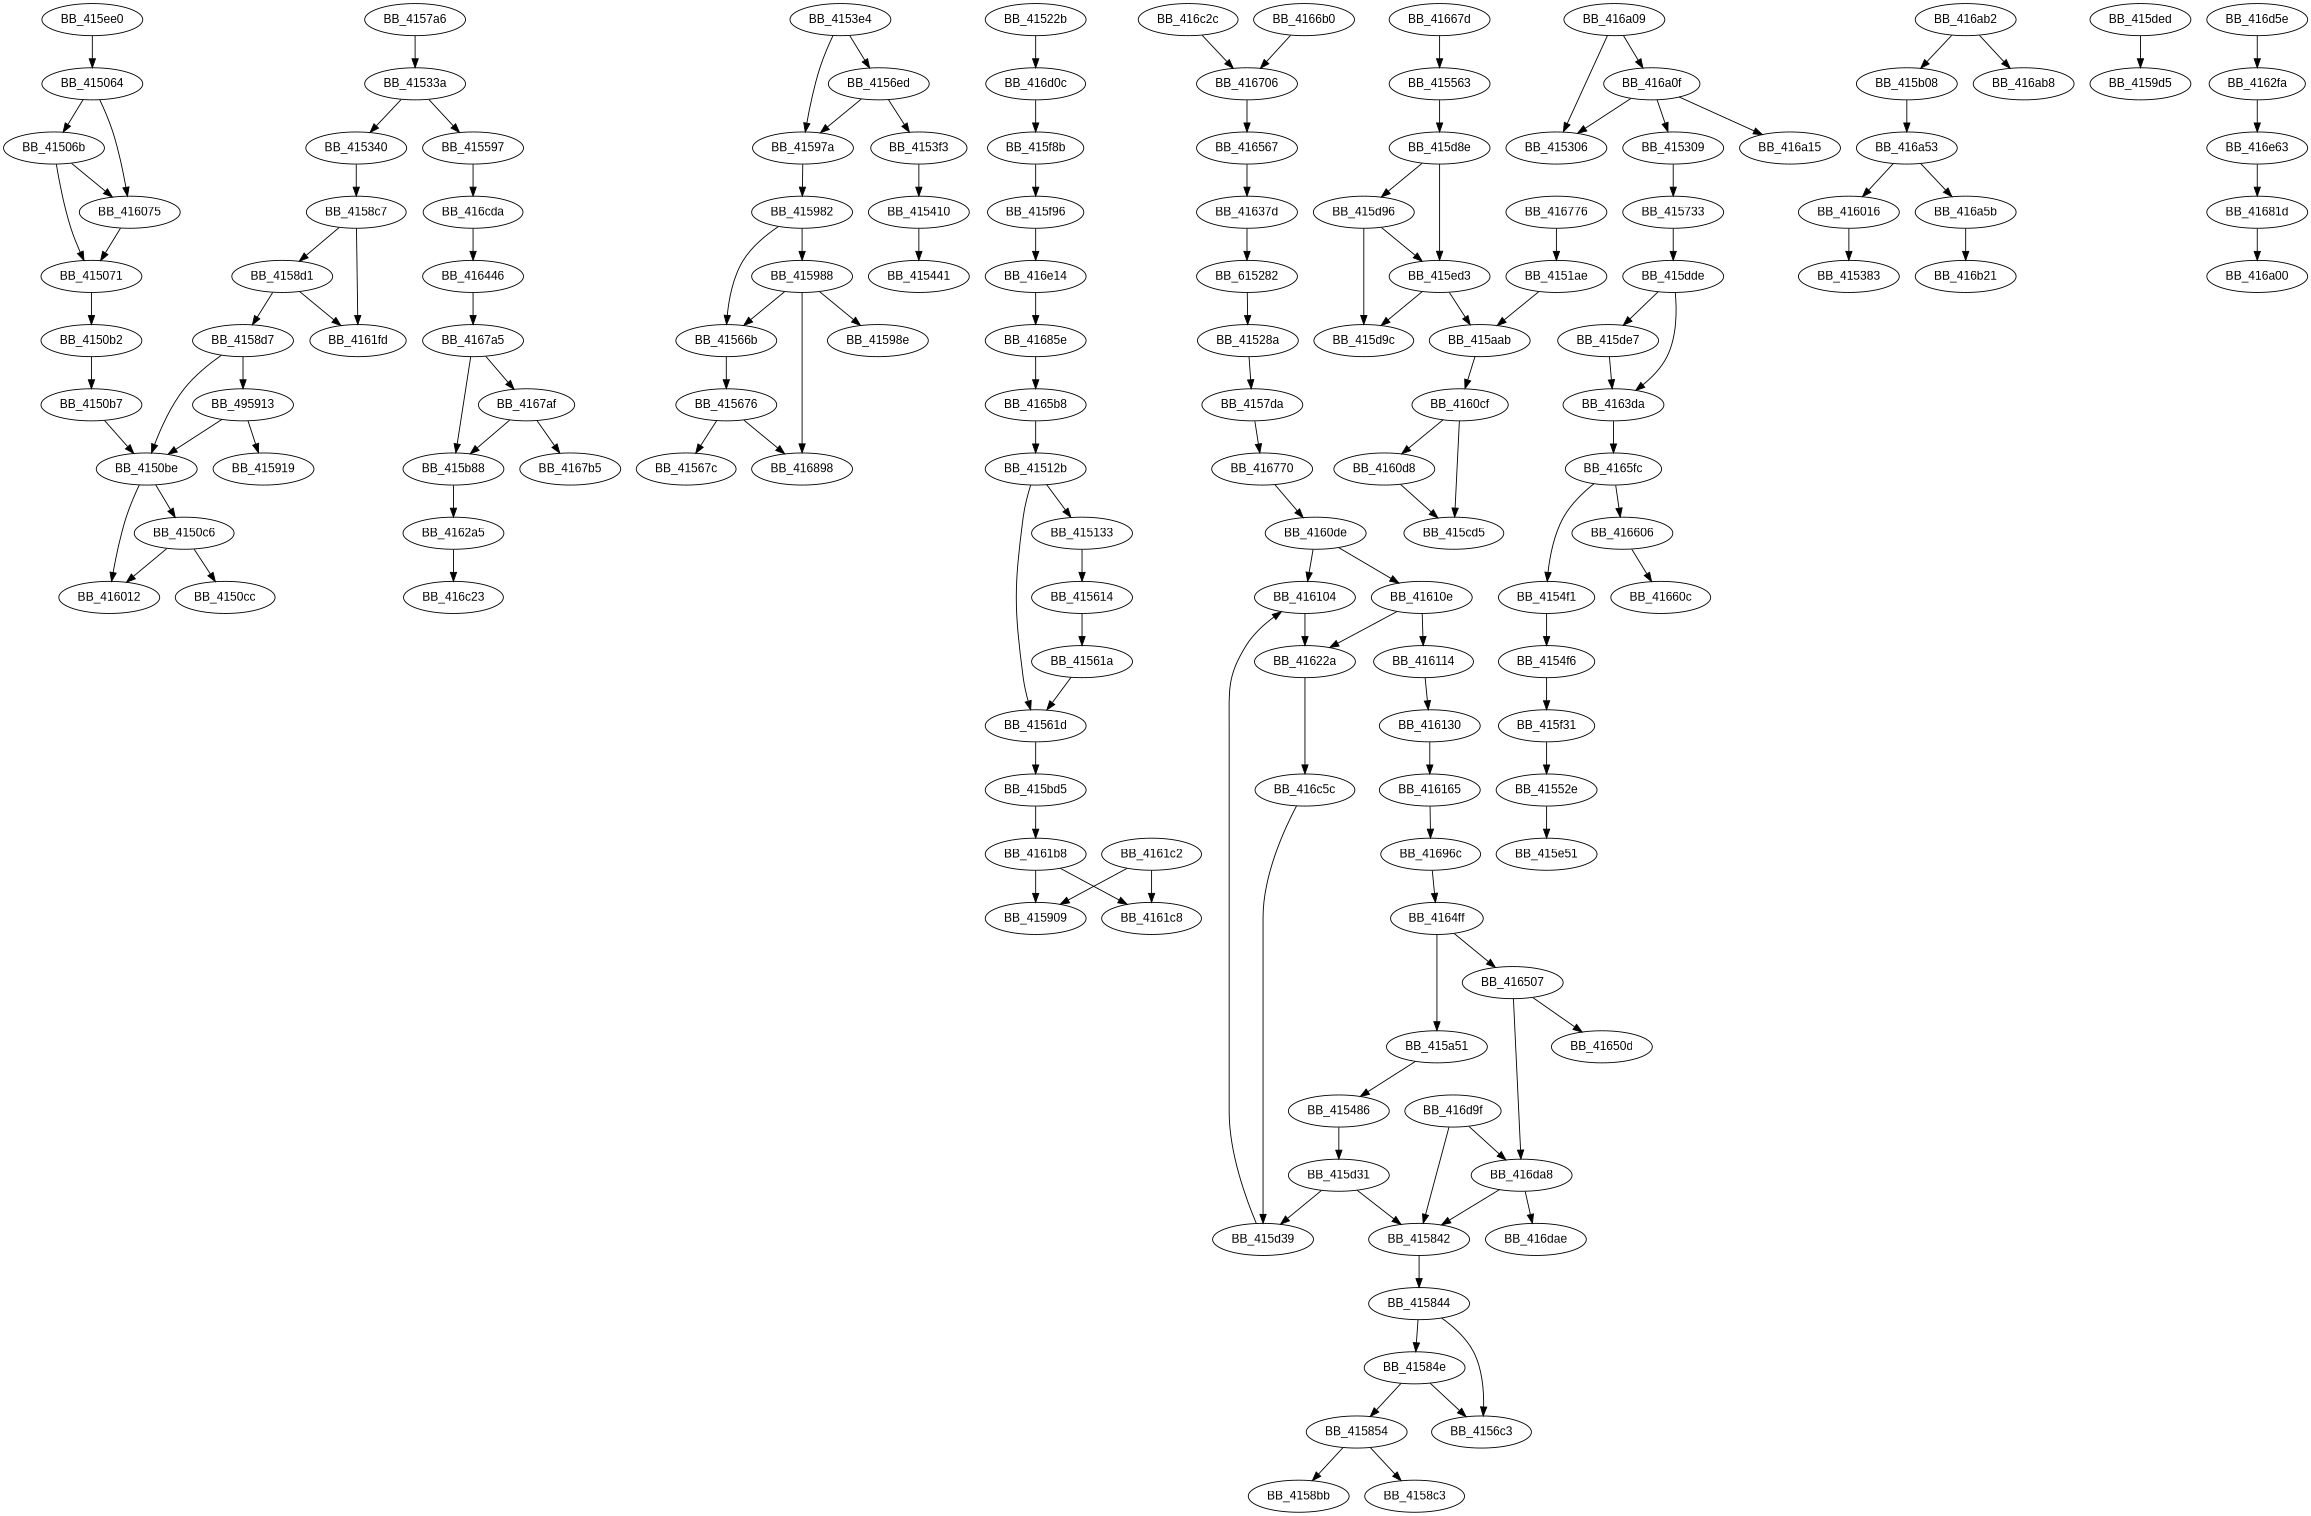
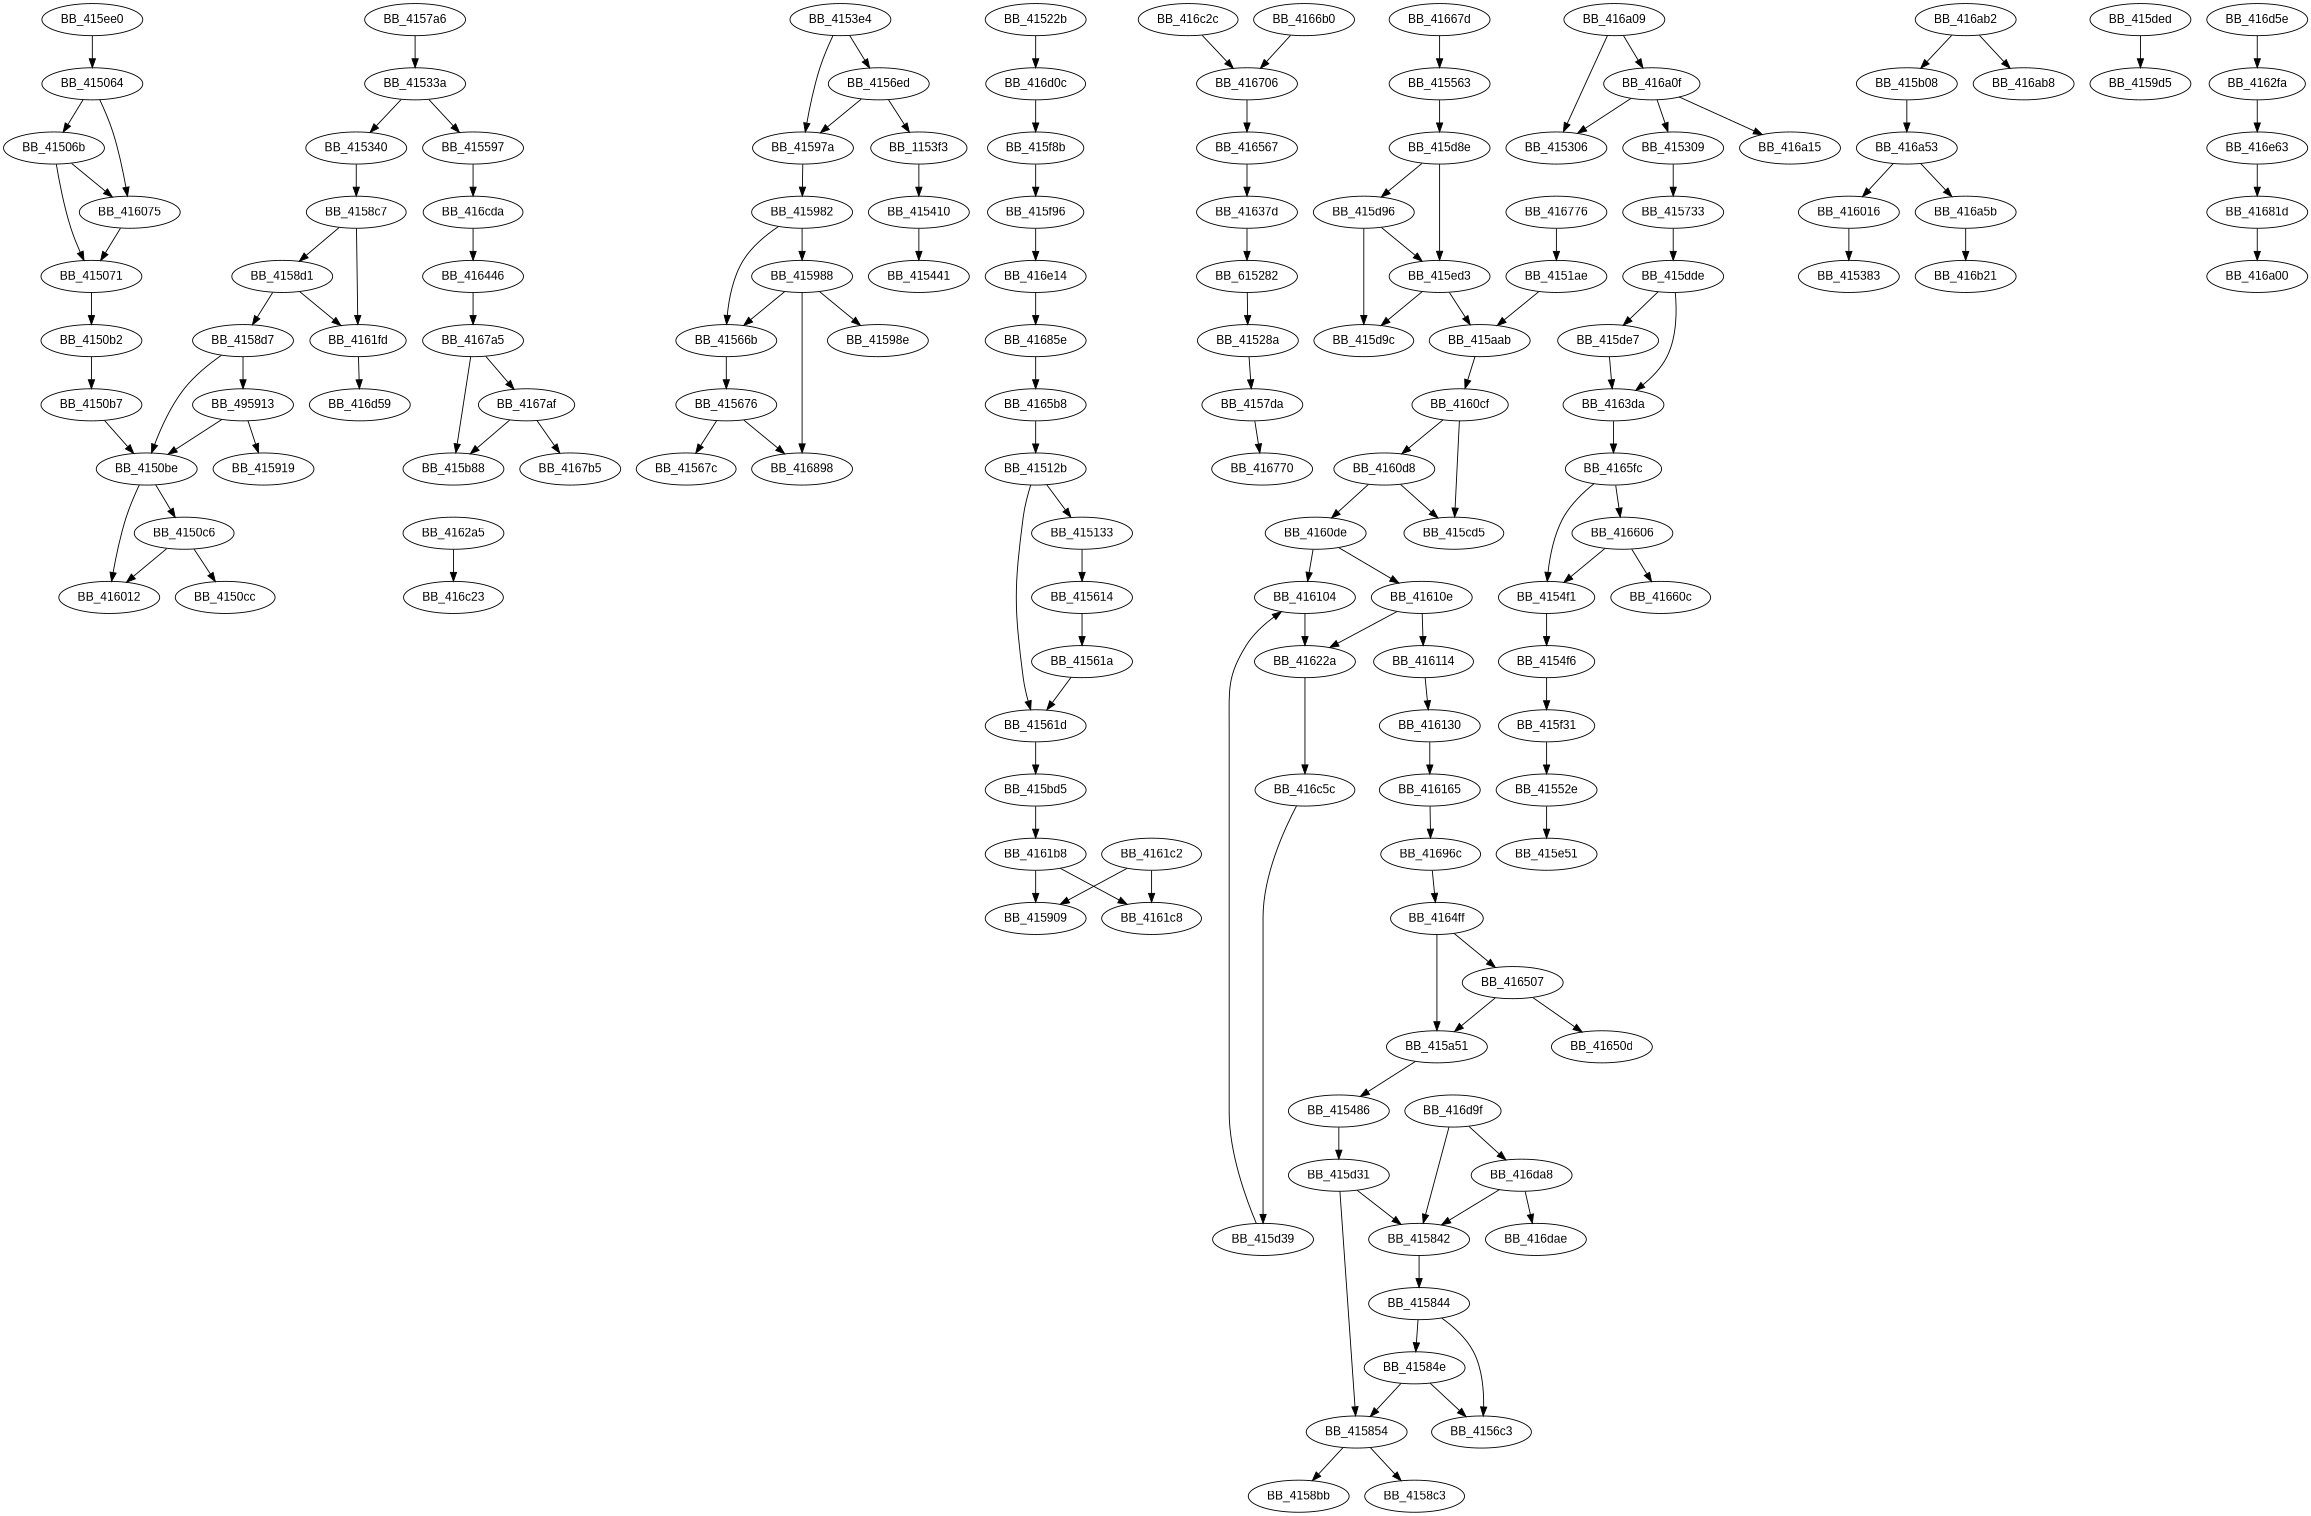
node "BB_4153f3": label "BB_4153f3" -> "BB_1153f3"
node "BB_416d59": added
edge "BB_415b88" -> "BB_4162a5": removed
edge "BB_416770" -> "BB_4160de": now "BB_4160d8" -> "BB_4160de"
edge "BB_416606" -> "BB_4154f1": added
edge "BB_416507" -> "BB_416da8": now "BB_416507" -> "BB_415a51"
edge "BB_415d31" -> "BB_415d39": now "BB_415d31" -> "BB_415854"
